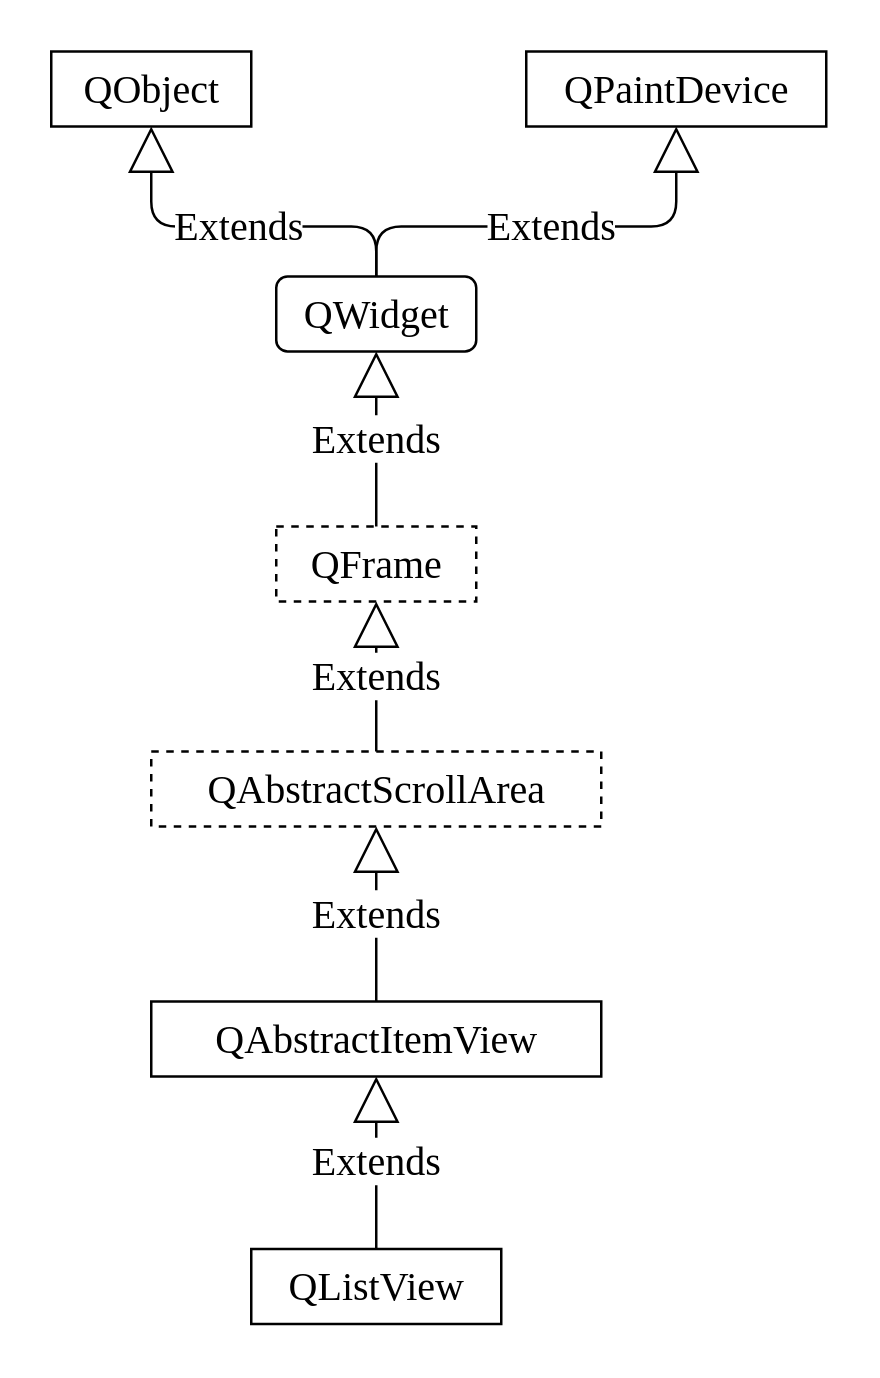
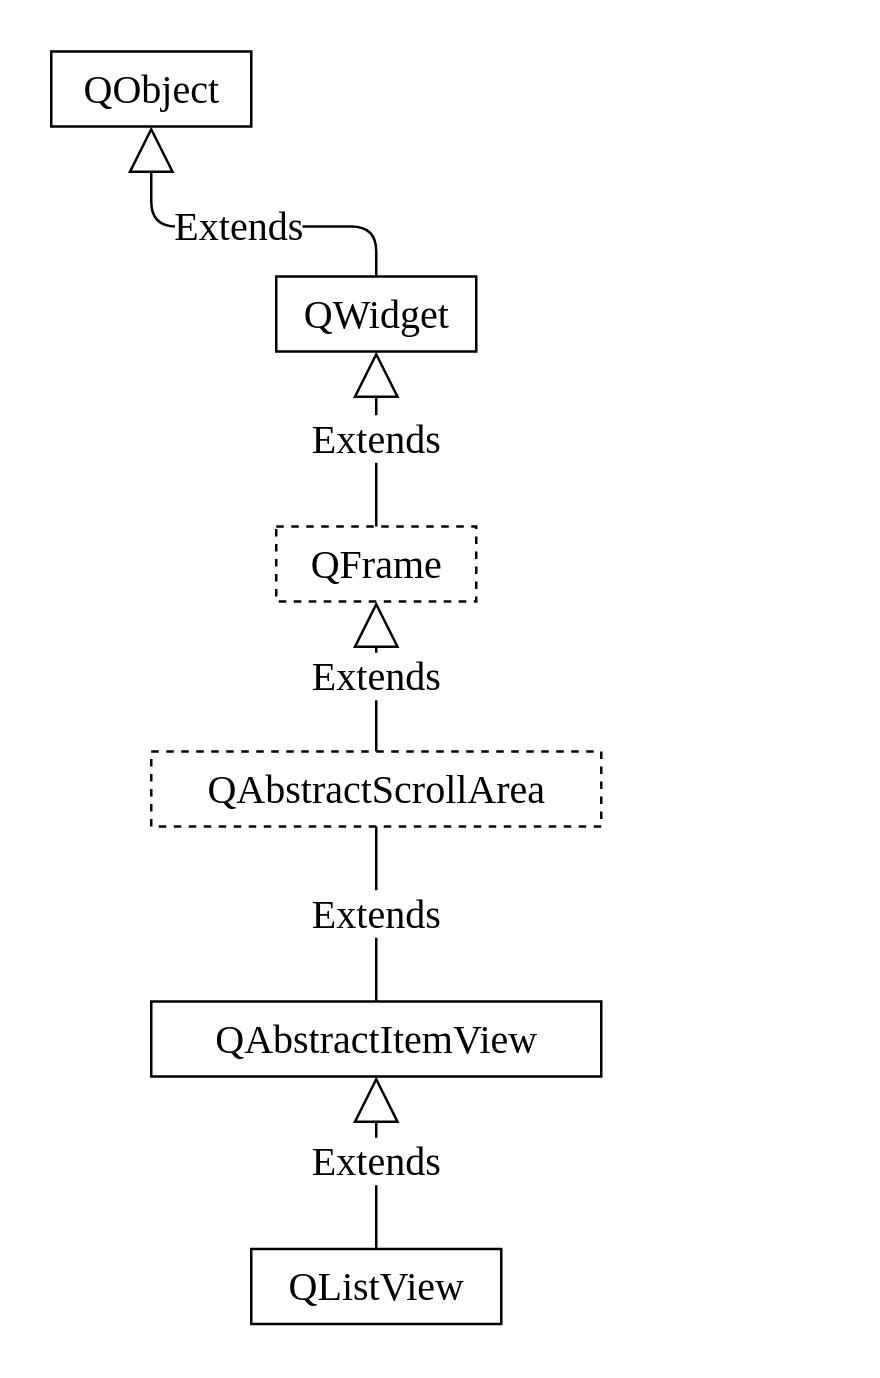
node "QPaintDevice": removed
edge "QWidget" -> "QPaintDevice": removed, label "Extends"
node "QWidget": shape rounded rectangle -> rectangle
edge "QAbstractItemView" -> "QAbstractScrollArea": arrowhead block -> none
